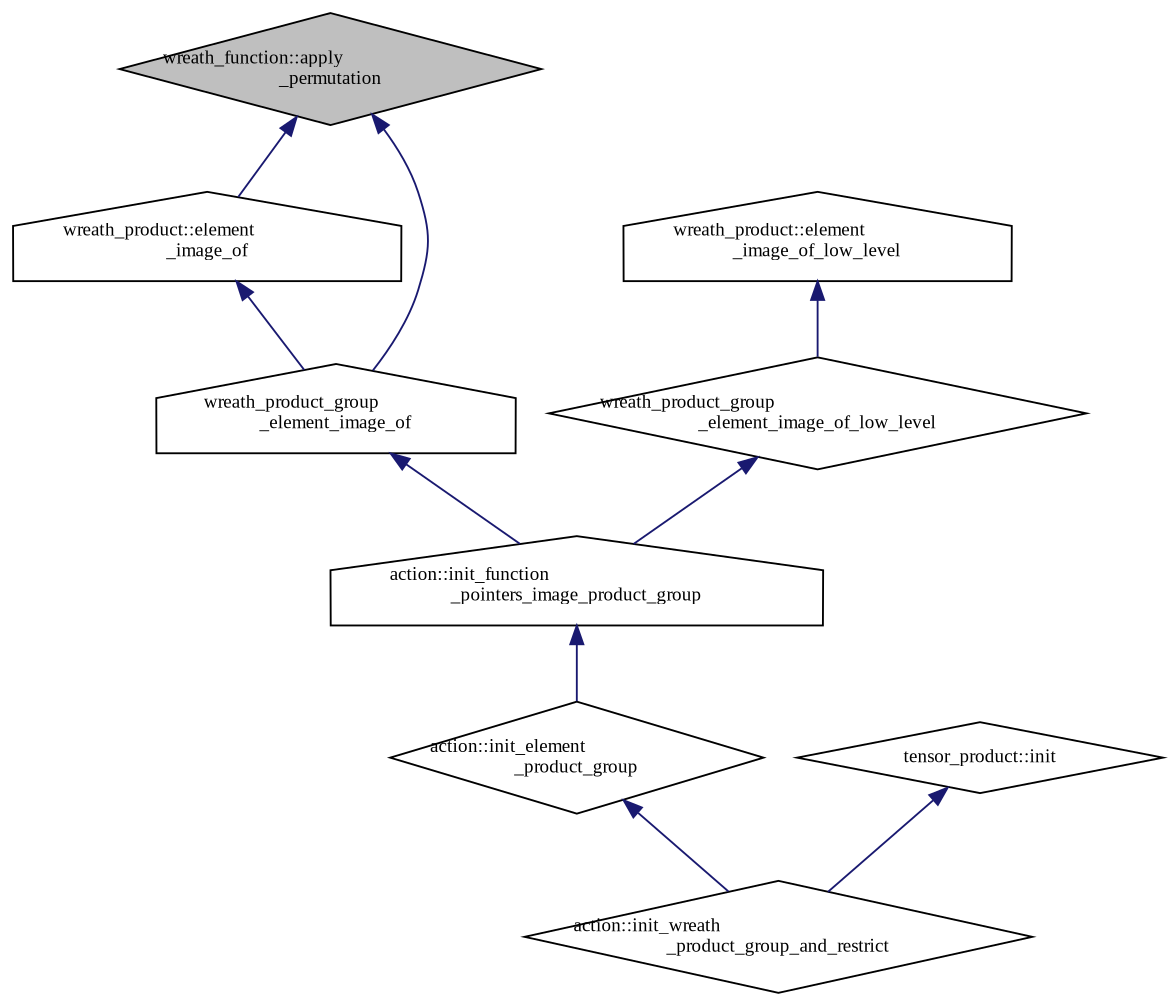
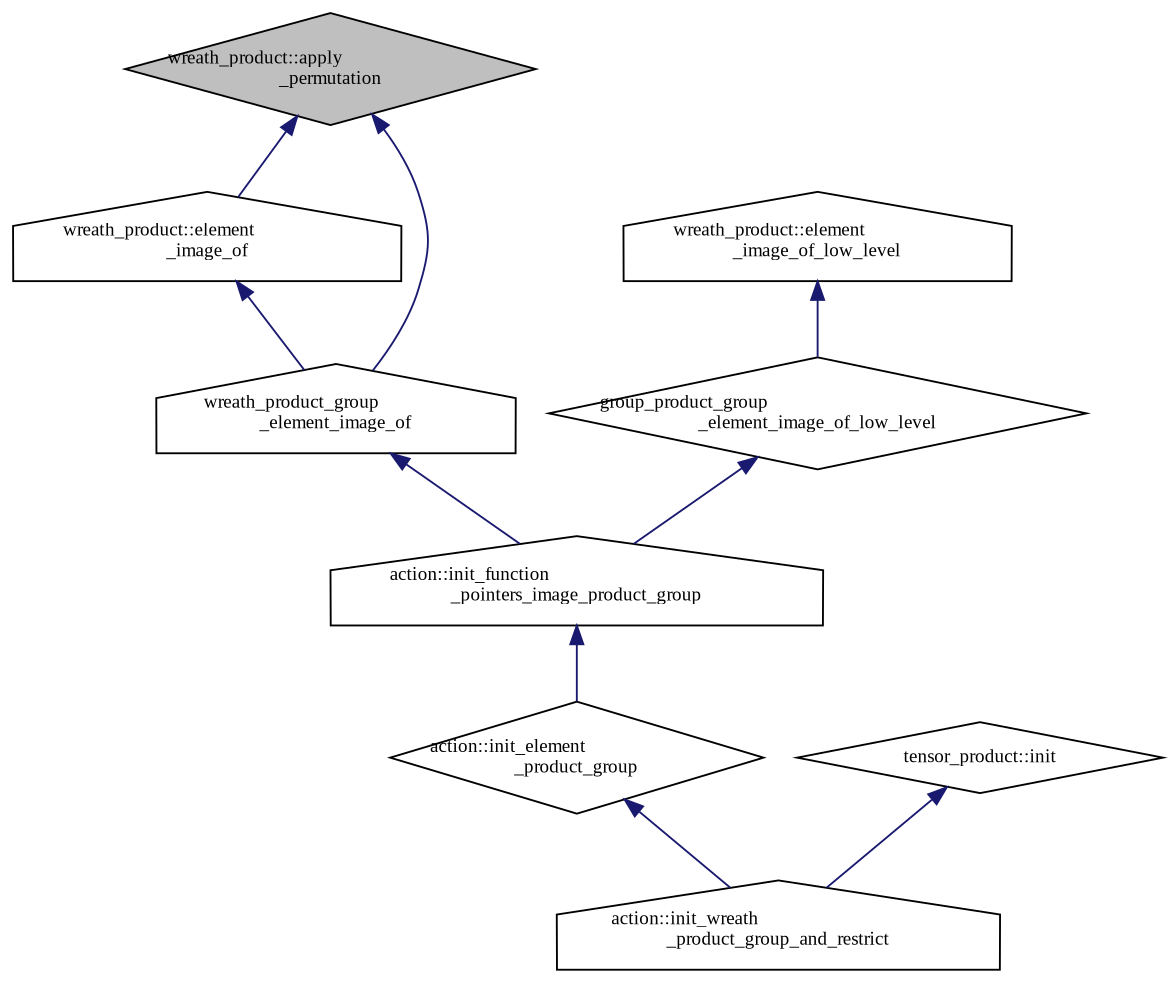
node "wreath_function::apply _permutation": label "wreath_function::apply _permutation" -> "wreath_product::apply _permutation"
node "wreath_product_group _element_image_of_low_level": label "wreath_product_group _element_image_of_low_level" -> "group_product_group _element_image_of_low_level"
node "action::init_wreath _product_group_and_restrict": shape diamond -> house
